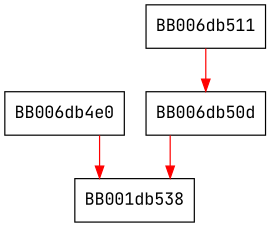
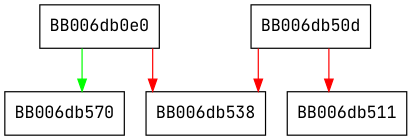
edge "BB006db511" -> "BB006db50d": reversed
node "BB006db570": added
node "BB006db4e0": label "BB006db4e0" -> "BB006db0e0"
node "BB001db538": label "BB001db538" -> "BB006db538"
